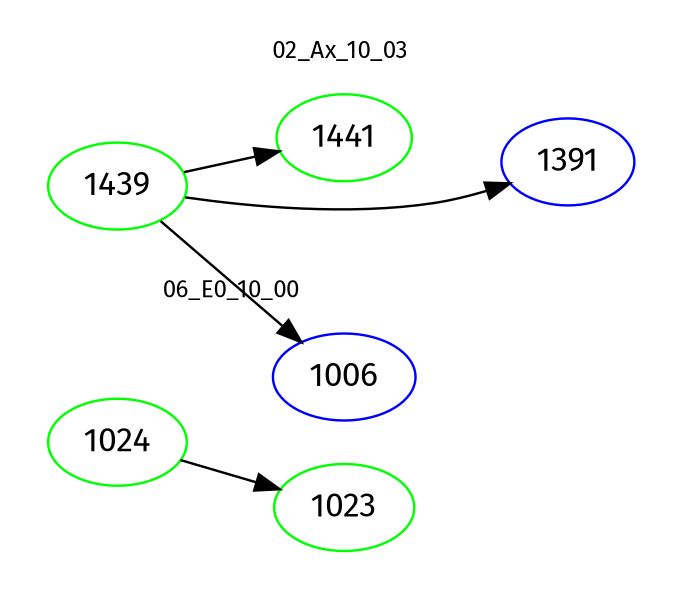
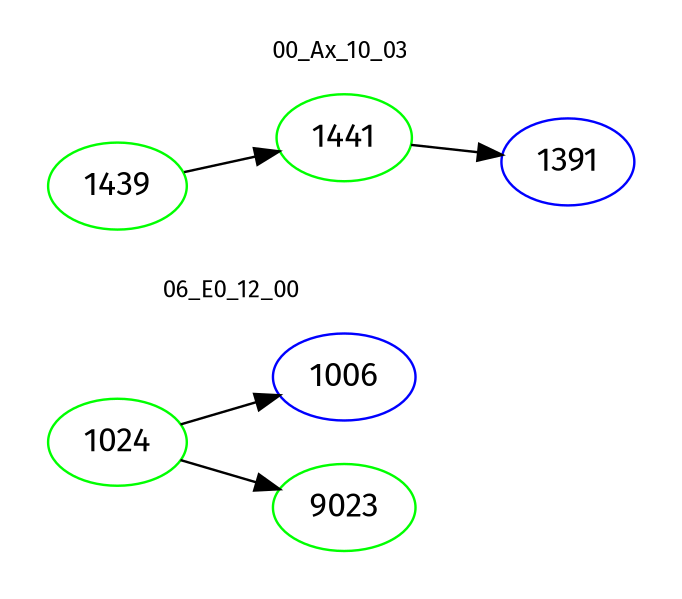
cluster "02_Ax_10_03": label "02_Ax_10_03" -> "00_Ax_10_03"
edge "1439" -> "1391": now "1441" -> "1391"
edge "1439" -> "1006": now "1024" -> "1006"
cluster "06_E0_10_00": label "06_E0_10_00" -> "06_E0_12_00"
node "1023": label "1023" -> "9023"
